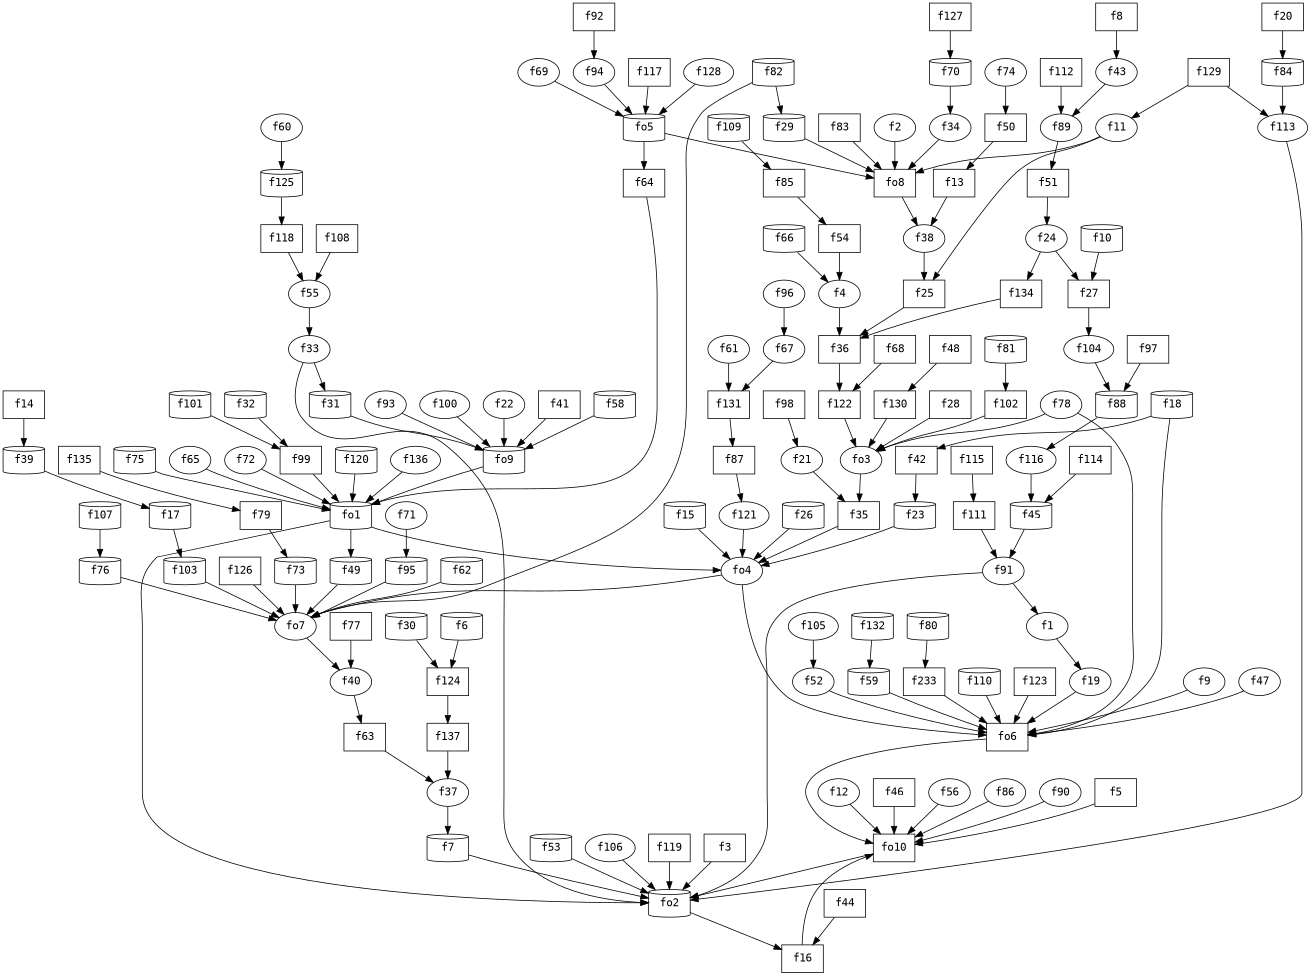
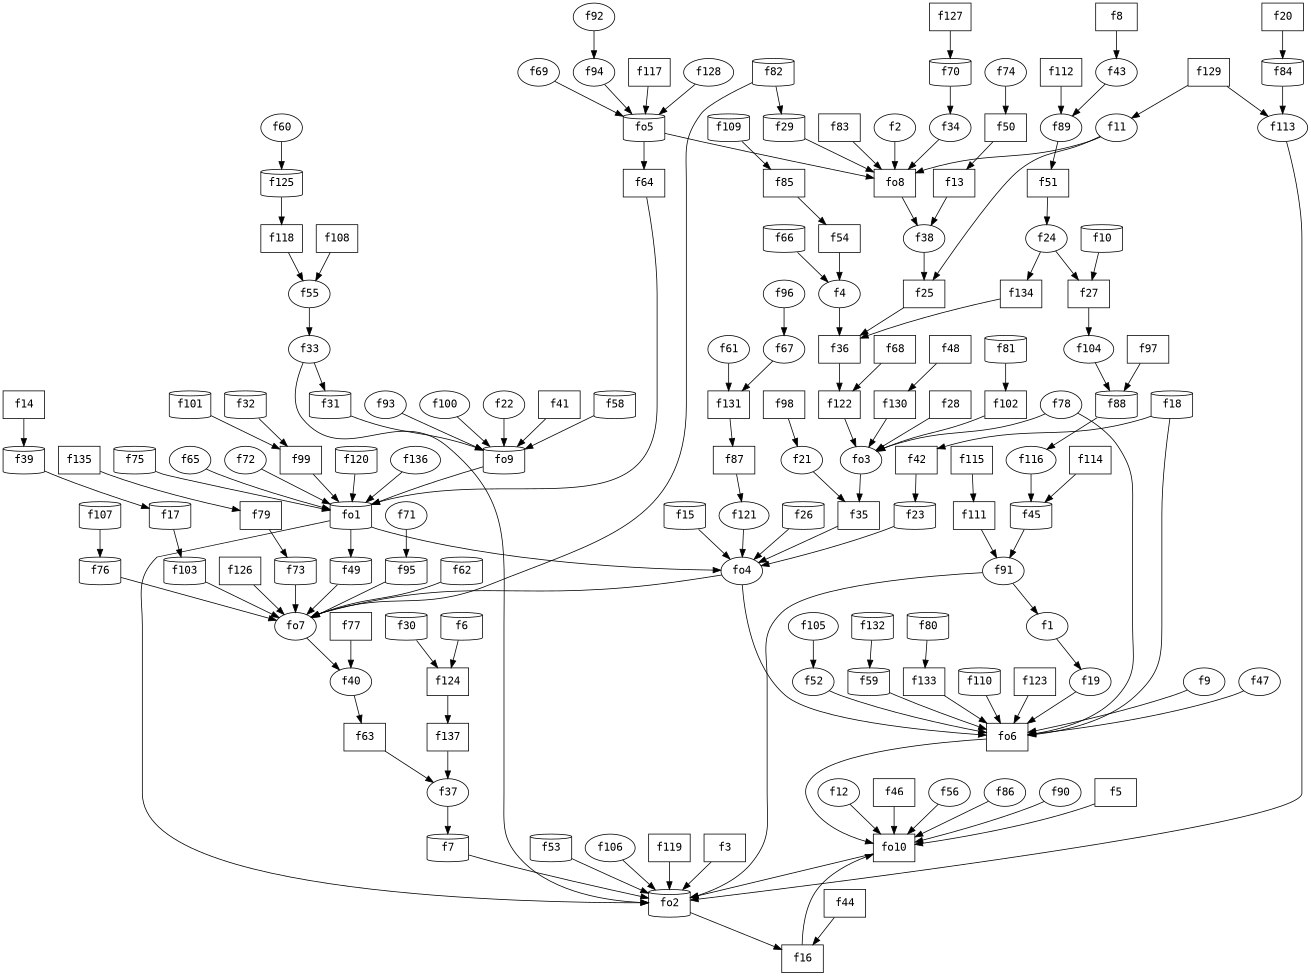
node "f92": shape box -> ellipse
node "f233": label "f233" -> "f133"
